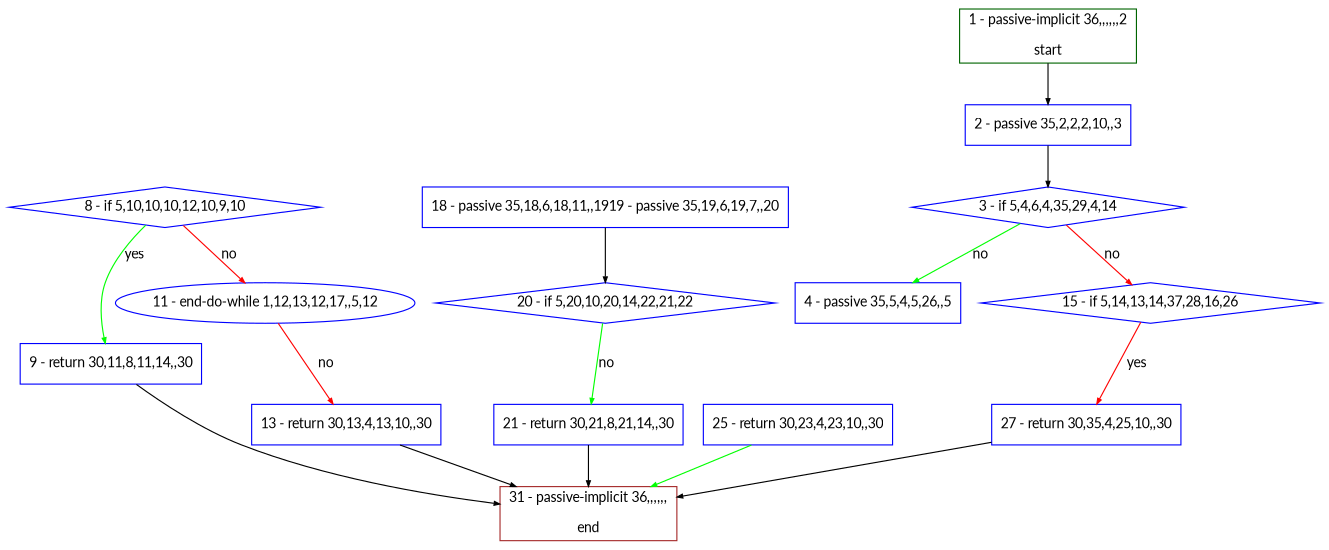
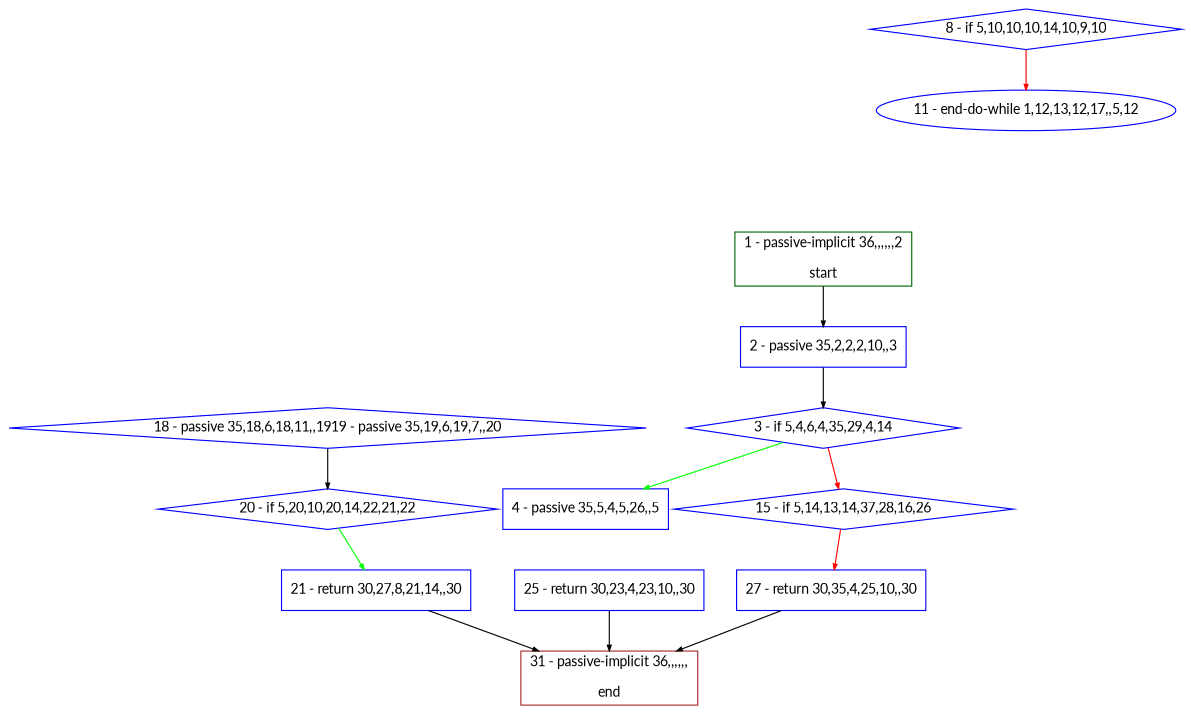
node "8 - if 5,10,10,10,12,10,9,10": label "8 - if 5,10,10,10,12,10,9,10" -> "8 - if 5,10,10,10,14,10,9,10"
node "18 - passive 35,18,6,18,11,,1919 - passive 35,19,6,19,7,,20": shape box -> diamond
edge "3 - if 5,4,6,4,35,29,4,14" -> "4 - passive 35,5,4,5,26,,5": label "no" -> "yes"
node "9 - return 30,11,8,11,14,,30": removed
edge "15 - if 5,14,13,14,37,28,16,26" -> "27 - return 30,35,4,25,10,,30": label "yes" -> "no"
node "13 - return 30,13,4,13,10,,30": removed
node "21 - return 30,21,8,21,14,,30": label "21 - return 30,21,8,21,14,,30" -> "21 - return 30,27,8,21,14,,30"
edge "25 - return 30,23,4,23,10,,30" -> "31 - passive-implicit 36,,,,,, end": color #00ff00 -> #000000
